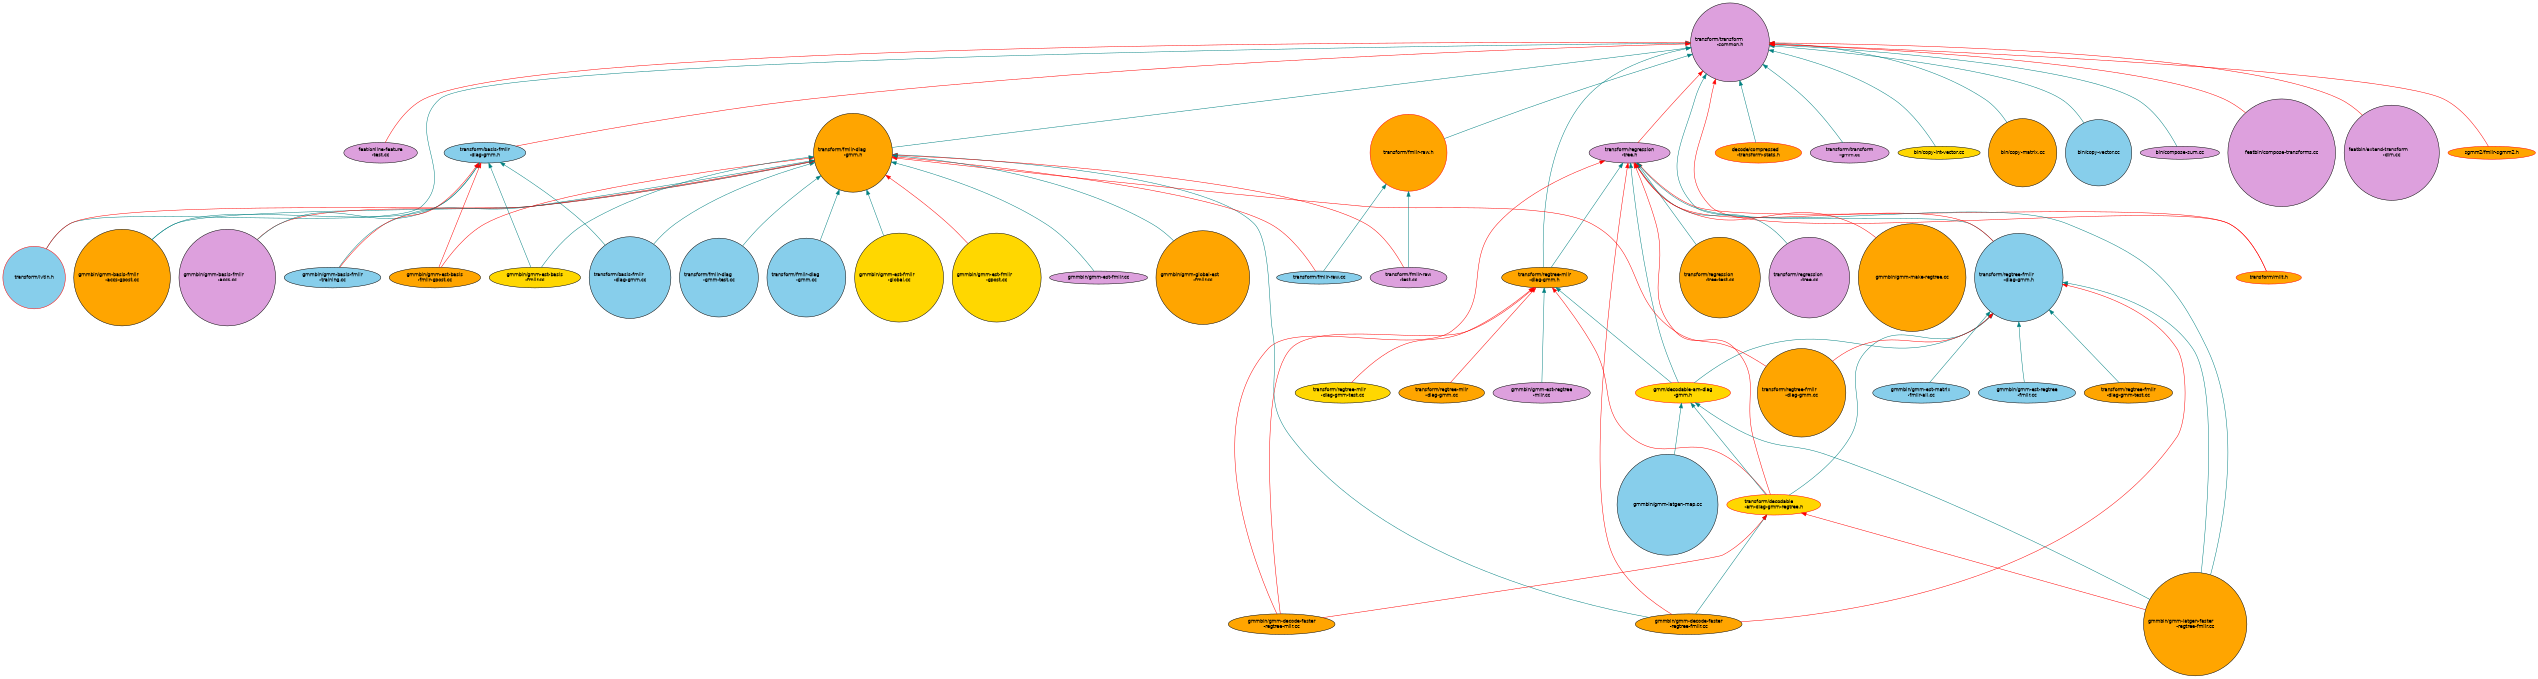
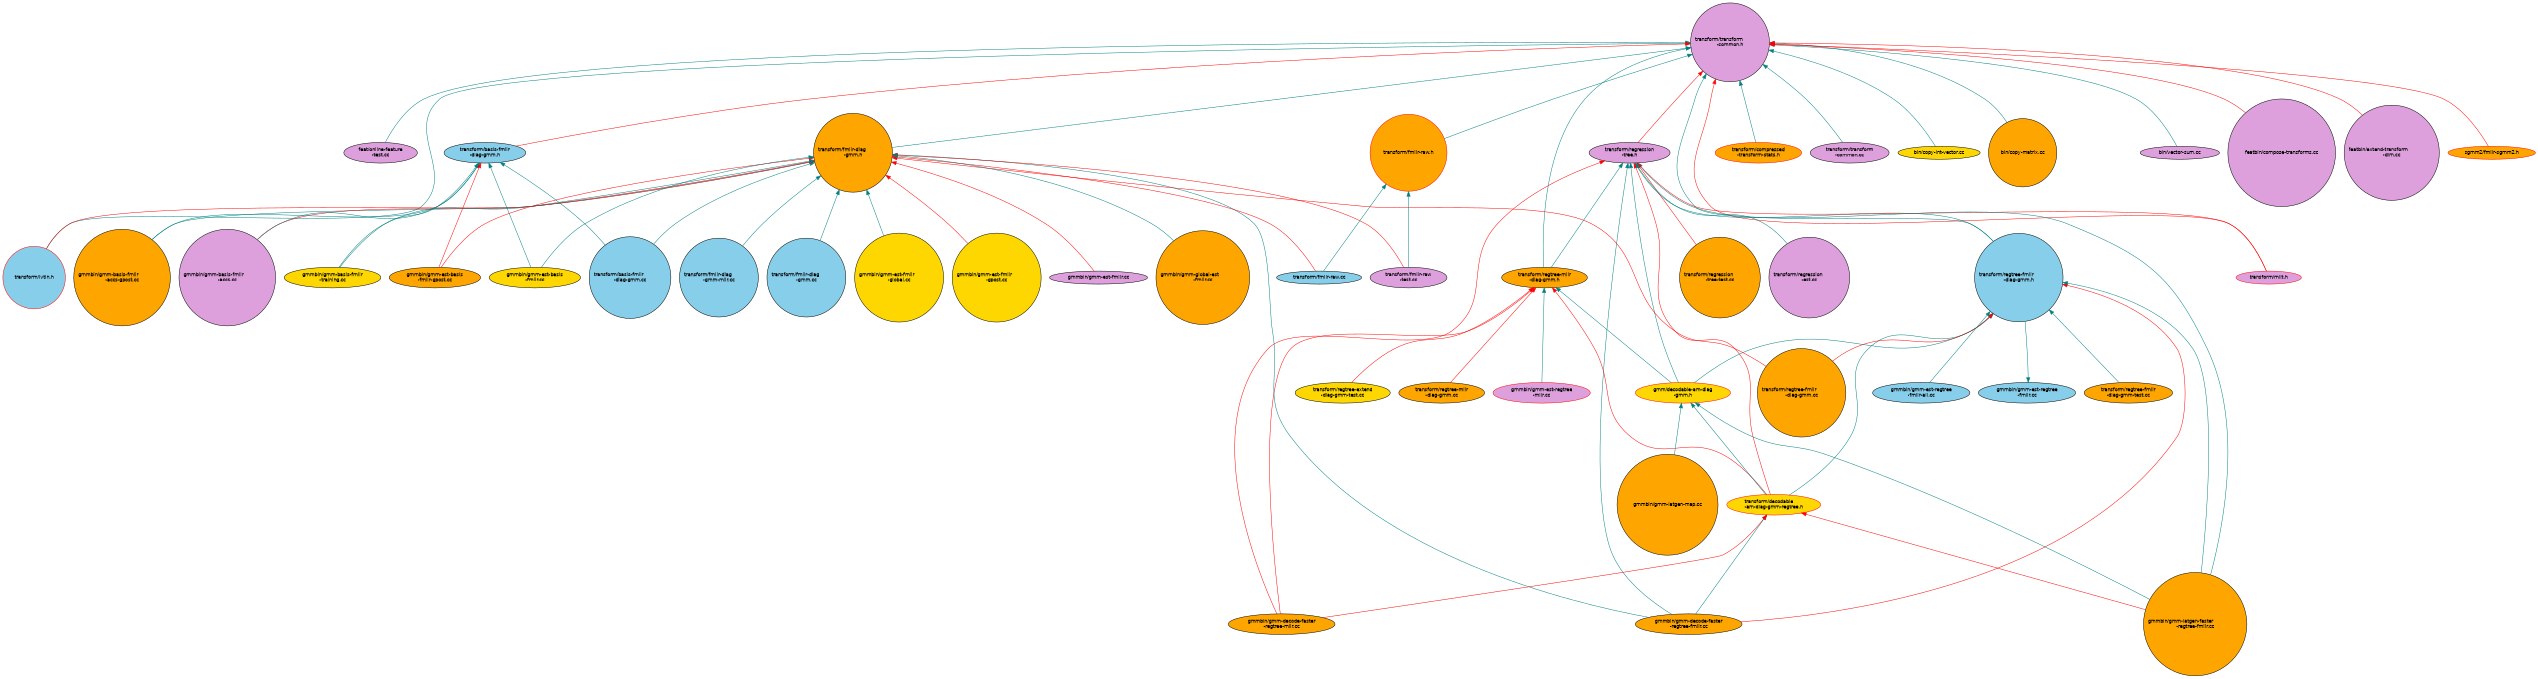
edge "feat/online-feature -test.cc" -> "transform/transform -common.h": color red -> teal
node "decode/compressed -transform-stats.h": label "decode/compressed -transform-stats.h" -> "transform/compressed -transform-stats.h"
node "transform/transform -gmm.cc": label "transform/transform -gmm.cc" -> "transform/transform -common.cc"
node "bin/copy-vector.cc": removed
node "bin/compose-sum.cc": label "bin/compose-sum.cc" -> "bin/vector-sum.cc"
edge "gmmbin/gmm-est-fmllr.cc" -> "transform/fmllr-diag -gmm.h": color teal -> red
edge "transform/regression -tree-test.cc" -> "transform/regression -tree.h": color teal -> red
edge "gmmbin/gmm-basis-fmllr -training.cc" -> "transform/basis-fmllr -diag-gmm.h": color red -> teal
edge "transform/regtree-fmllr -diag-gmm.h" -> "transform/regression -tree.h": color red -> teal
node "gmmbin/gmm-basis-fmllr -training.cc": fillcolor skyblue -> gold
node "transform/fmllr-diag -gmm-test.cc": label "transform/fmllr-diag -gmm-test.cc" -> "transform/fmllr-diag -gmm-mllr.cc"
node "transform/regression -tree.cc": label "transform/regression -tree.cc" -> "transform/regression -est.cc"
node "gmmbin/gmm-make-regtree.cc": removed
node "transform/mllt.h": fillcolor orange -> plum
edge "gmmbin/gmm-est-regtree -fmllr.cc" -> "transform/regtree-fmllr -diag-gmm.h": reversed
node "transform/regtree-mllr -diag-gmm-test.cc": label "transform/regtree-mllr -diag-gmm-test.cc" -> "transform/regtree-extend -diag-gmm-test.cc"
node "gmmbin/gmm-est-regtree -mllr.cc": color black -> red
node "gmmbin/gmm-est-matrix -fmllr-ali.cc": label "gmmbin/gmm-est-matrix -fmllr-ali.cc" -> "gmmbin/gmm-est-regtree -fmllr-ali.cc"
edge "gmmbin/gmm-decode-faster -regtree-fmllr.cc" -> "transform/regression -tree.h": color red -> teal
node "gmmbin/gmm-latgen-map.cc": fillcolor skyblue -> orange
